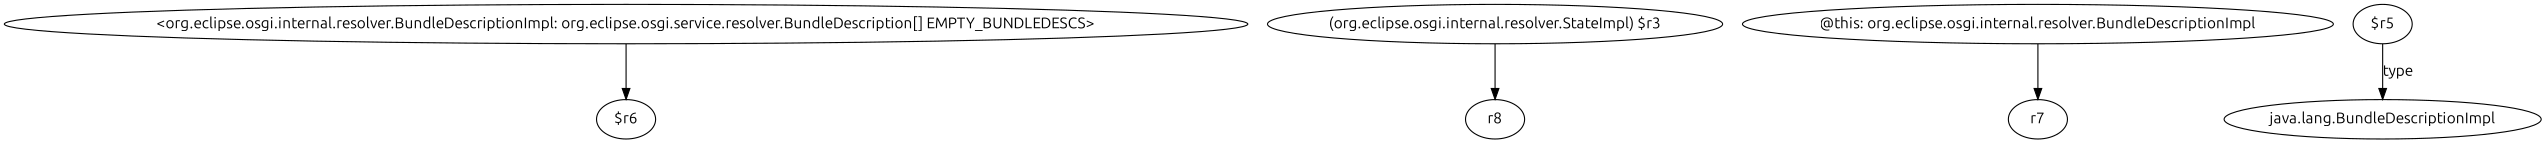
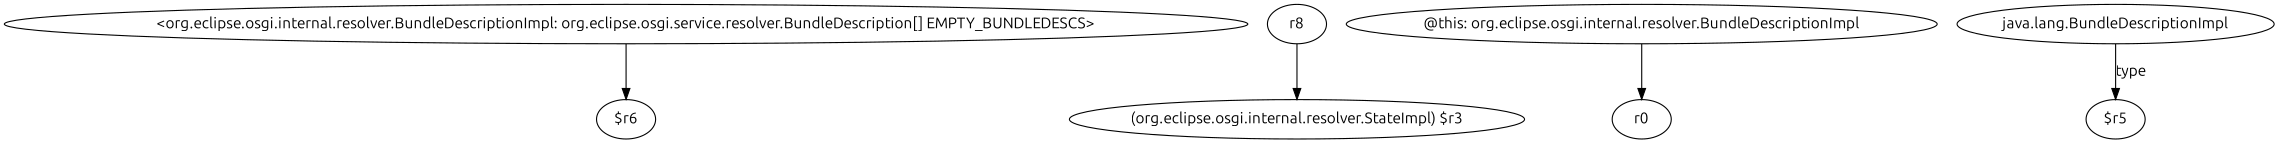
edge "(org.eclipse.osgi.internal.resolver.StateImpl) $r3" -> "r8": reversed
edge "$r5" -> "java.lang.BundleDescriptionImpl": reversed
node "r7": label "r7" -> "r0"
